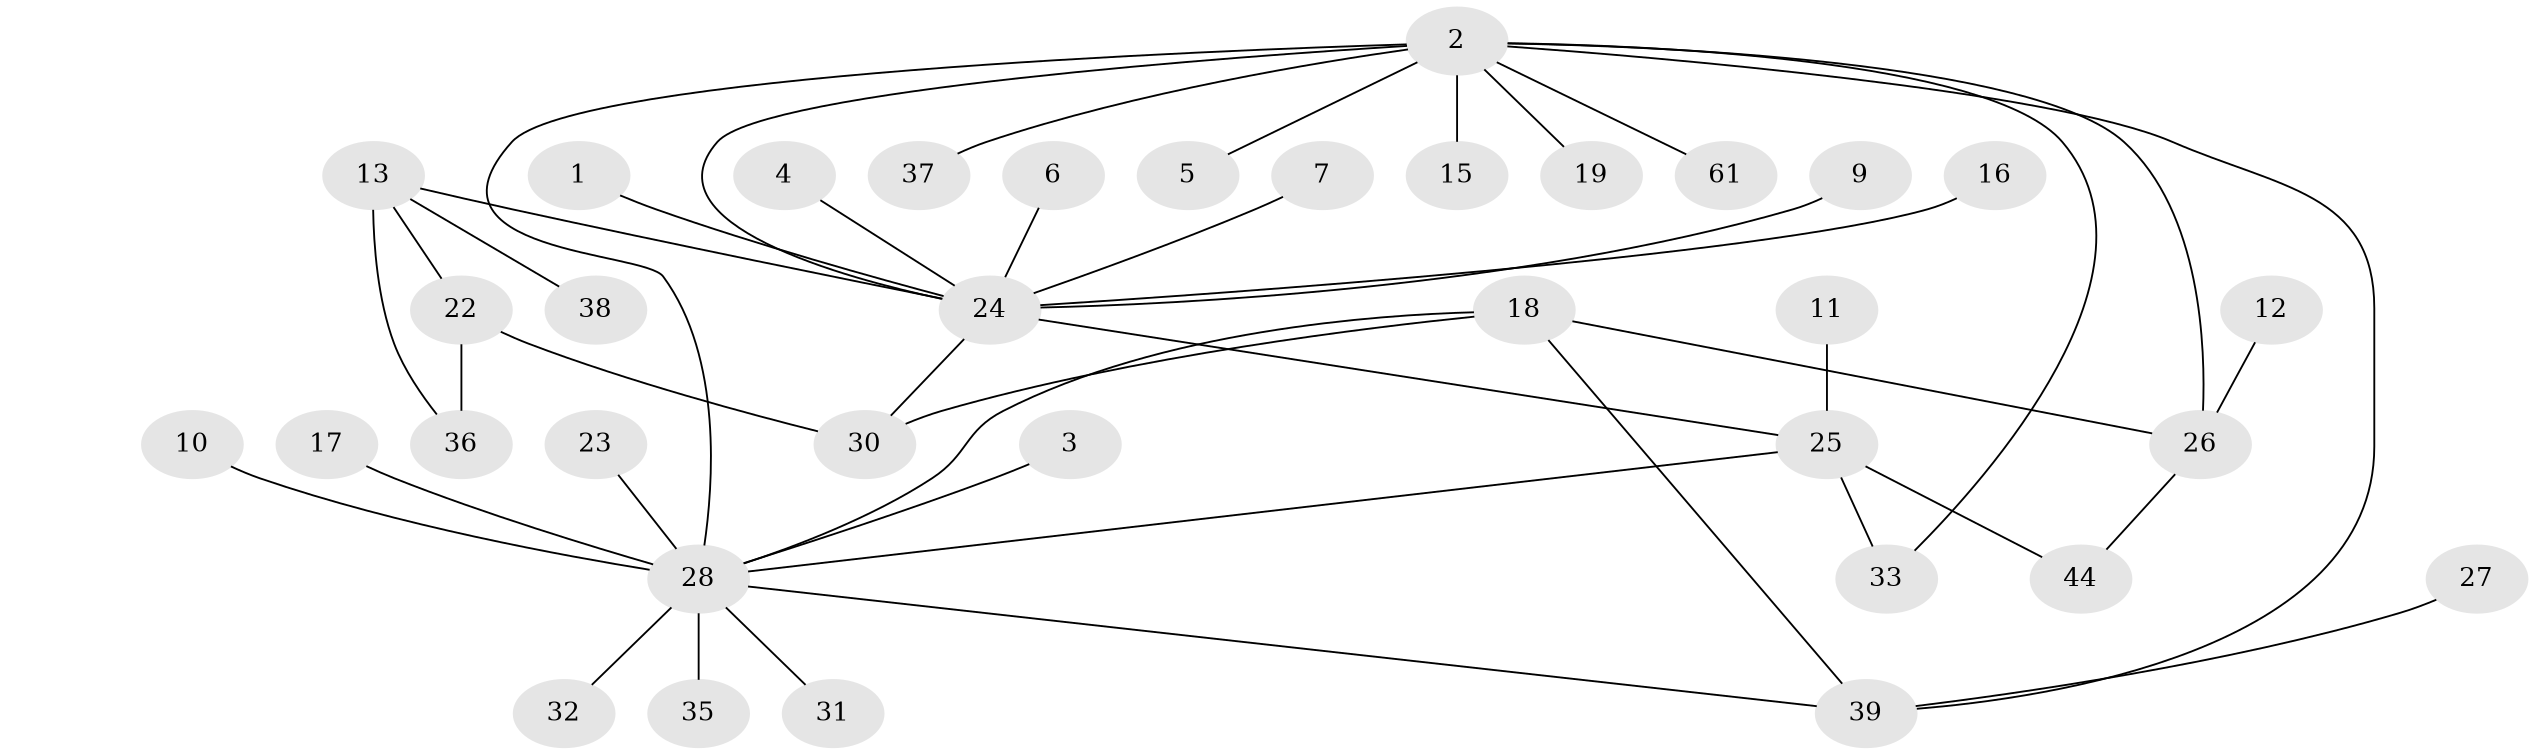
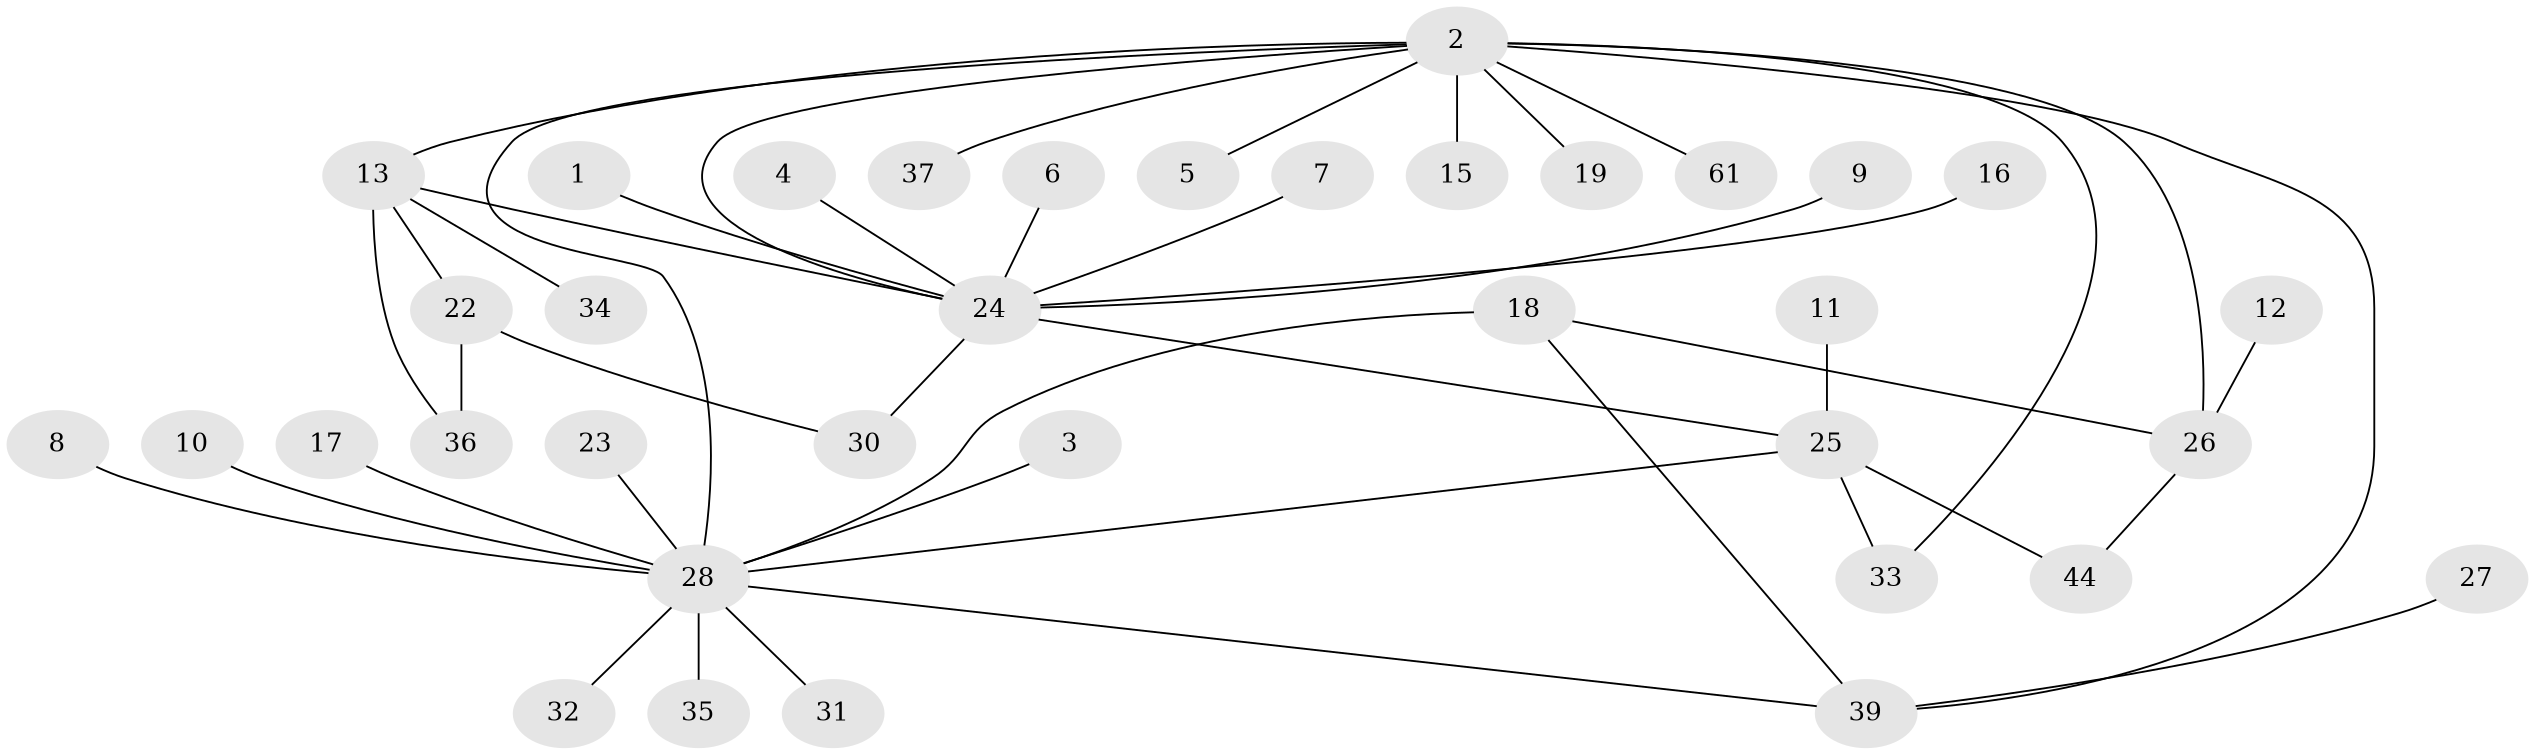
edge "2" -- "13": added
node "38": label "38" -> "34"
edge "18" -- "30": removed
node "8": added
